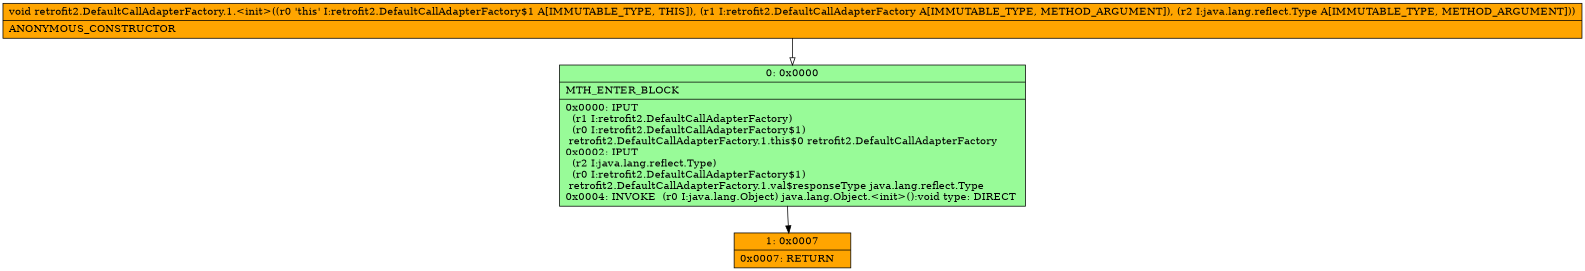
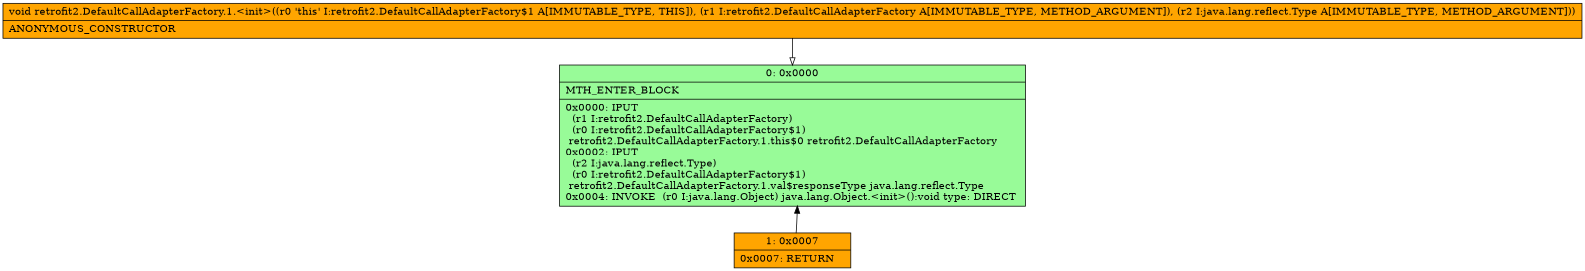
edge "0: 0x0000" -> "1: 0x0007": reversed
